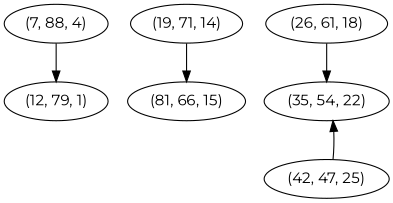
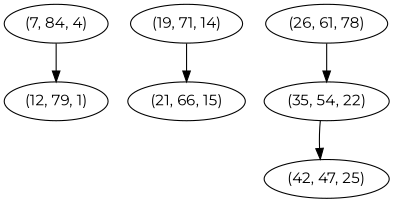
node "(7, 88, 4)": label "(7, 88, 4)" -> "(7, 84, 4)"
node "(26, 61, 18)": label "(26, 61, 18)" -> "(26, 61, 78)"
node "(81, 66, 15)": label "(81, 66, 15)" -> "(21, 66, 15)"
edge "(42, 47, 25)" -> "(35, 54, 22)": reversed
